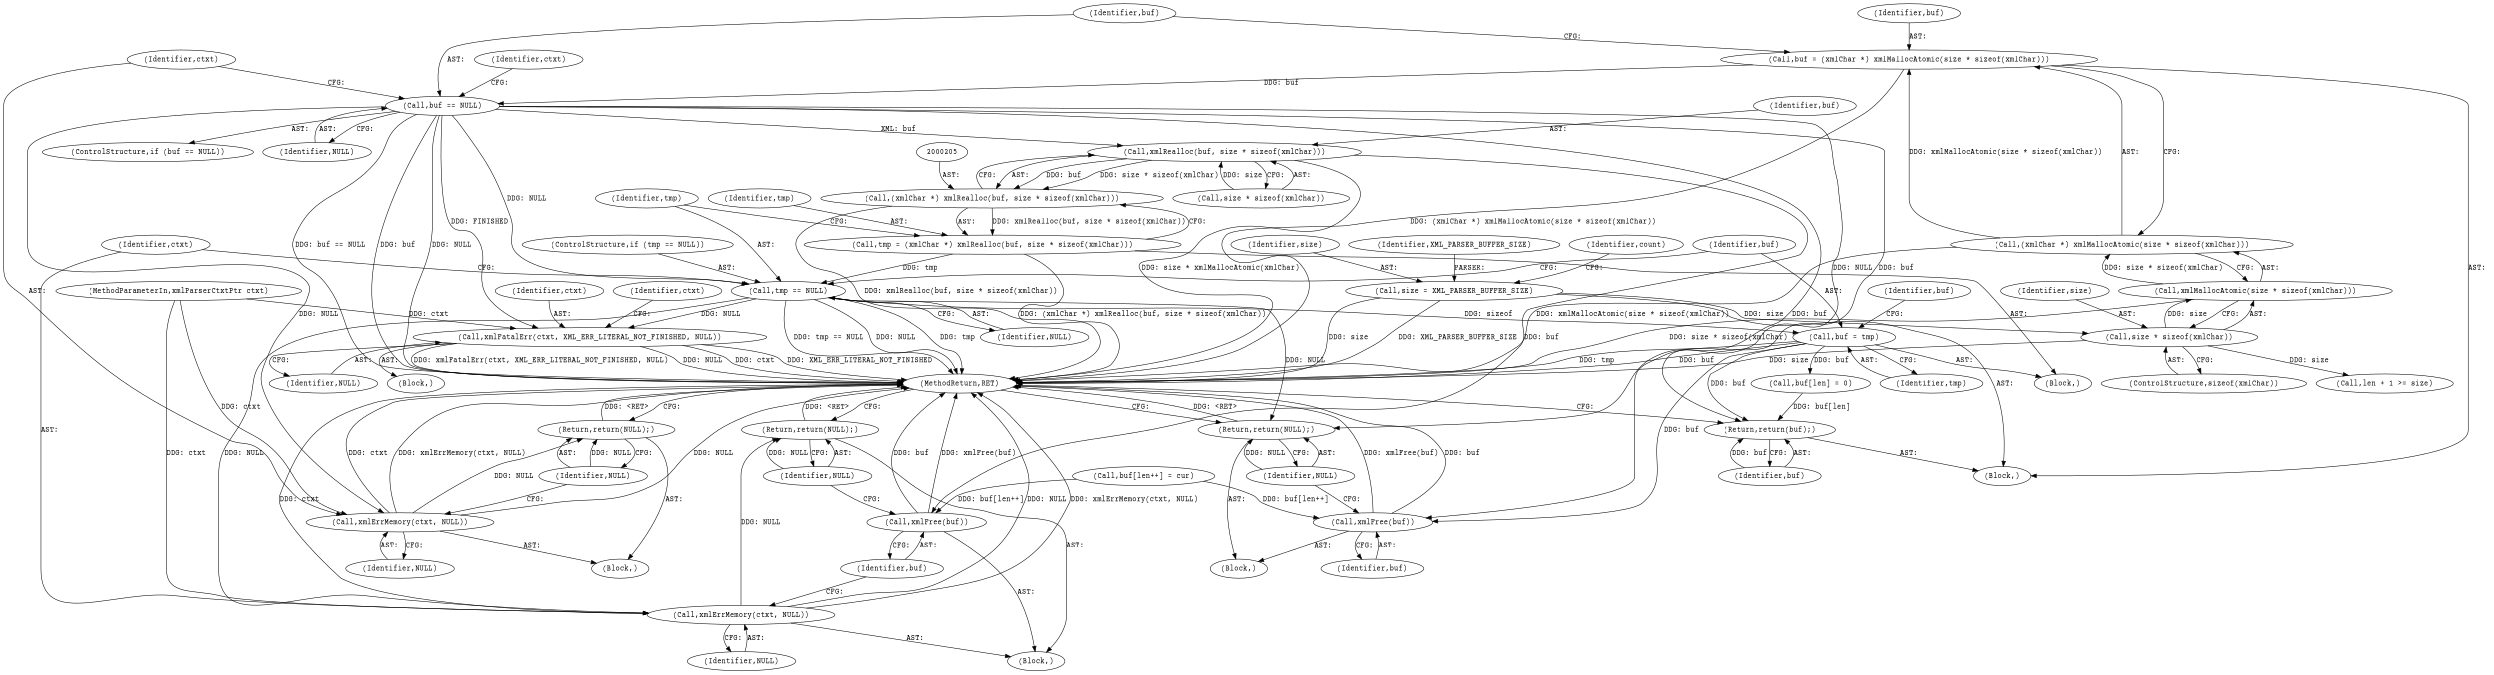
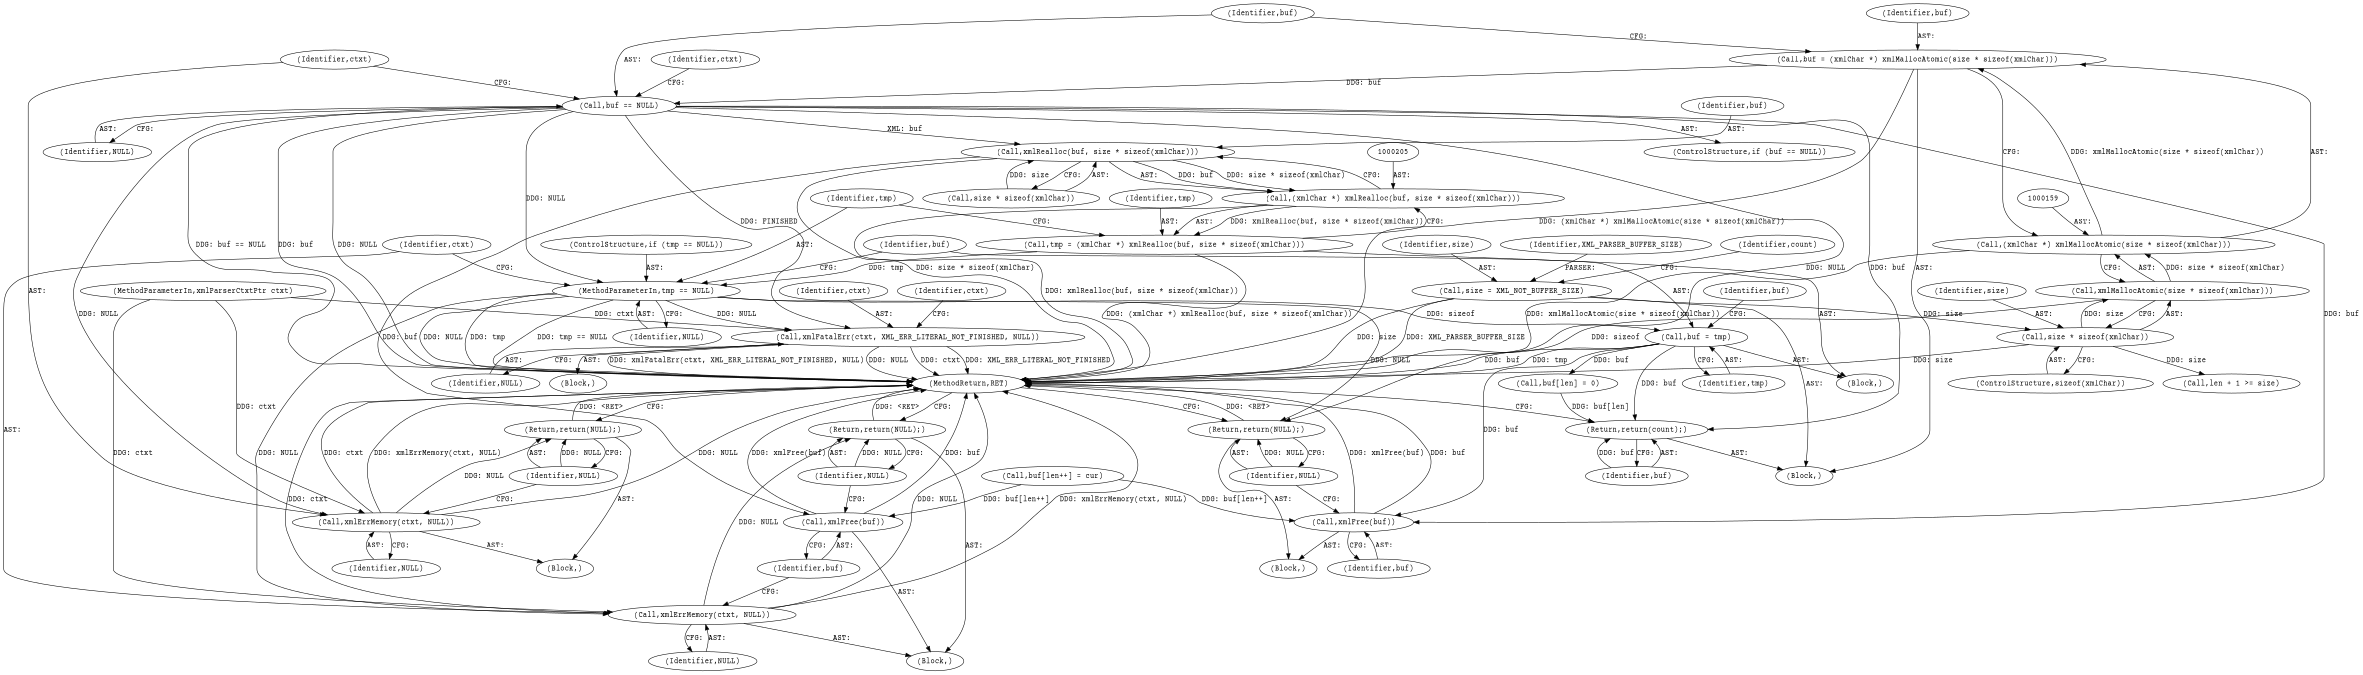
node "2000205": label "2000205" -> "1000205"
node "1000159": added
edge "(Call,xmlRealloc(buf, size * sizeof(xmlChar)))" -> "(MethodReturn,RET)": label "DDG: size * xmlMallocAtomic(xmlChar)" -> "DDG: size * sizeof(xmlChar)"
node "(Call,tmp == NULL)": label "(Call,tmp == NULL)" -> "(MethodParameterIn,tmp == NULL)"
node "(Call,size = XML_PARSER_BUFFER_SIZE)": label "(Call,size = XML_PARSER_BUFFER_SIZE)" -> "(Call,size = XML_NOT_BUFFER_SIZE)"
edge "(Call,xmlMallocAtomic(size * sizeof(xmlChar)))" -> "(MethodReturn,RET)": label "DDG: size * sizeof(xmlChar)" -> "DDG: sizeof"
node "(Return,return(buf);)": label "(Return,return(buf);)" -> "(Return,return(count);)"
